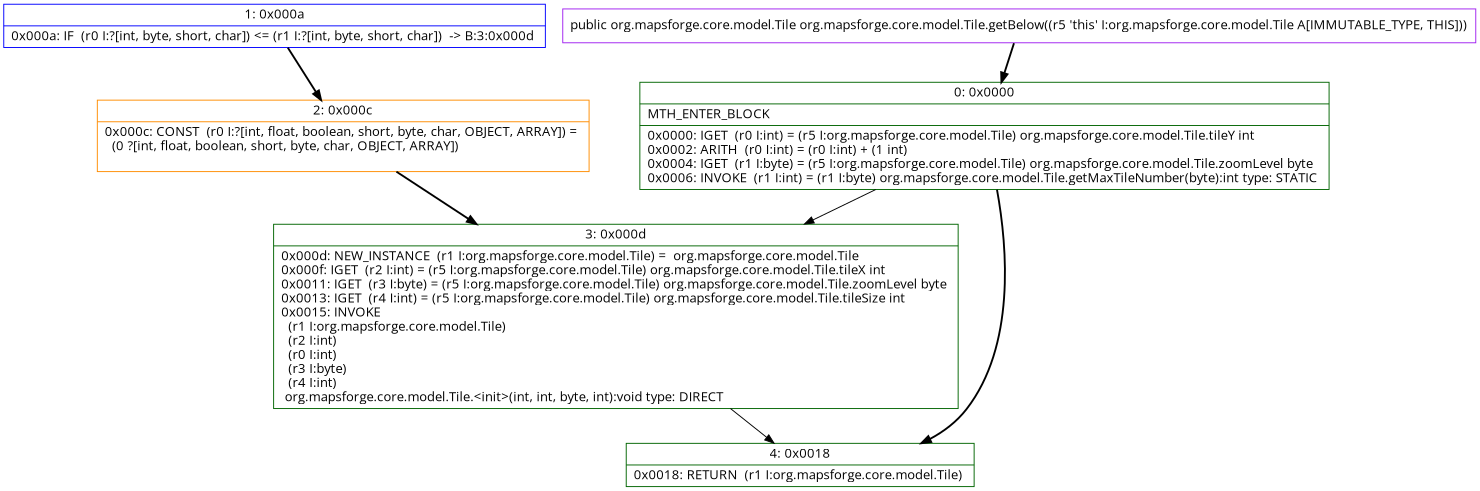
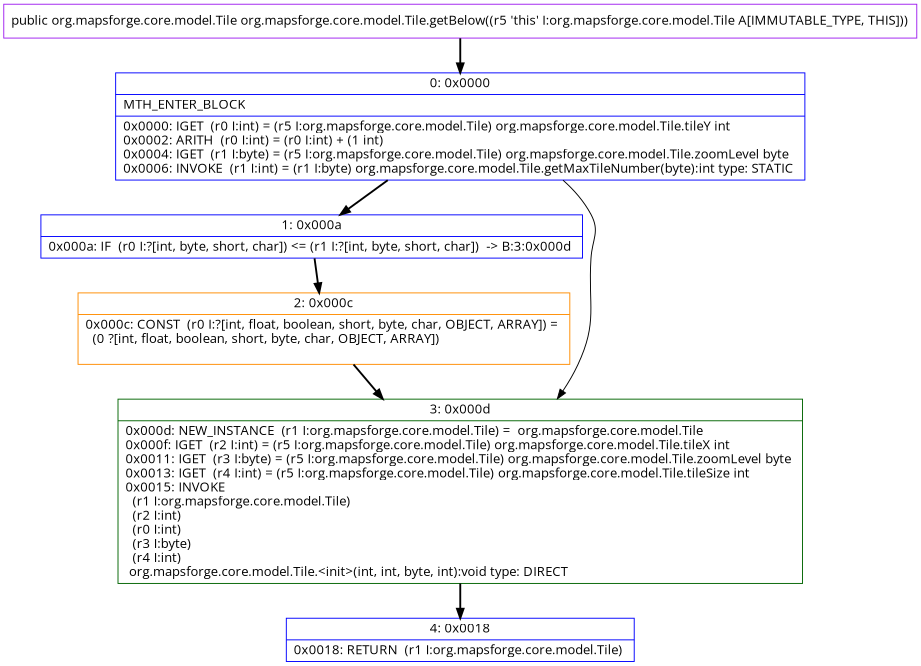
node "0: 0x0000": color darkgreen -> blue
edge "0: 0x0000" -> "4: 0x0018": now "0: 0x0000" -> "1: 0x000a"
edge "3: 0x000d" -> "4: 0x0018": style solid -> bold
node "4: 0x0018": color darkgreen -> blue
